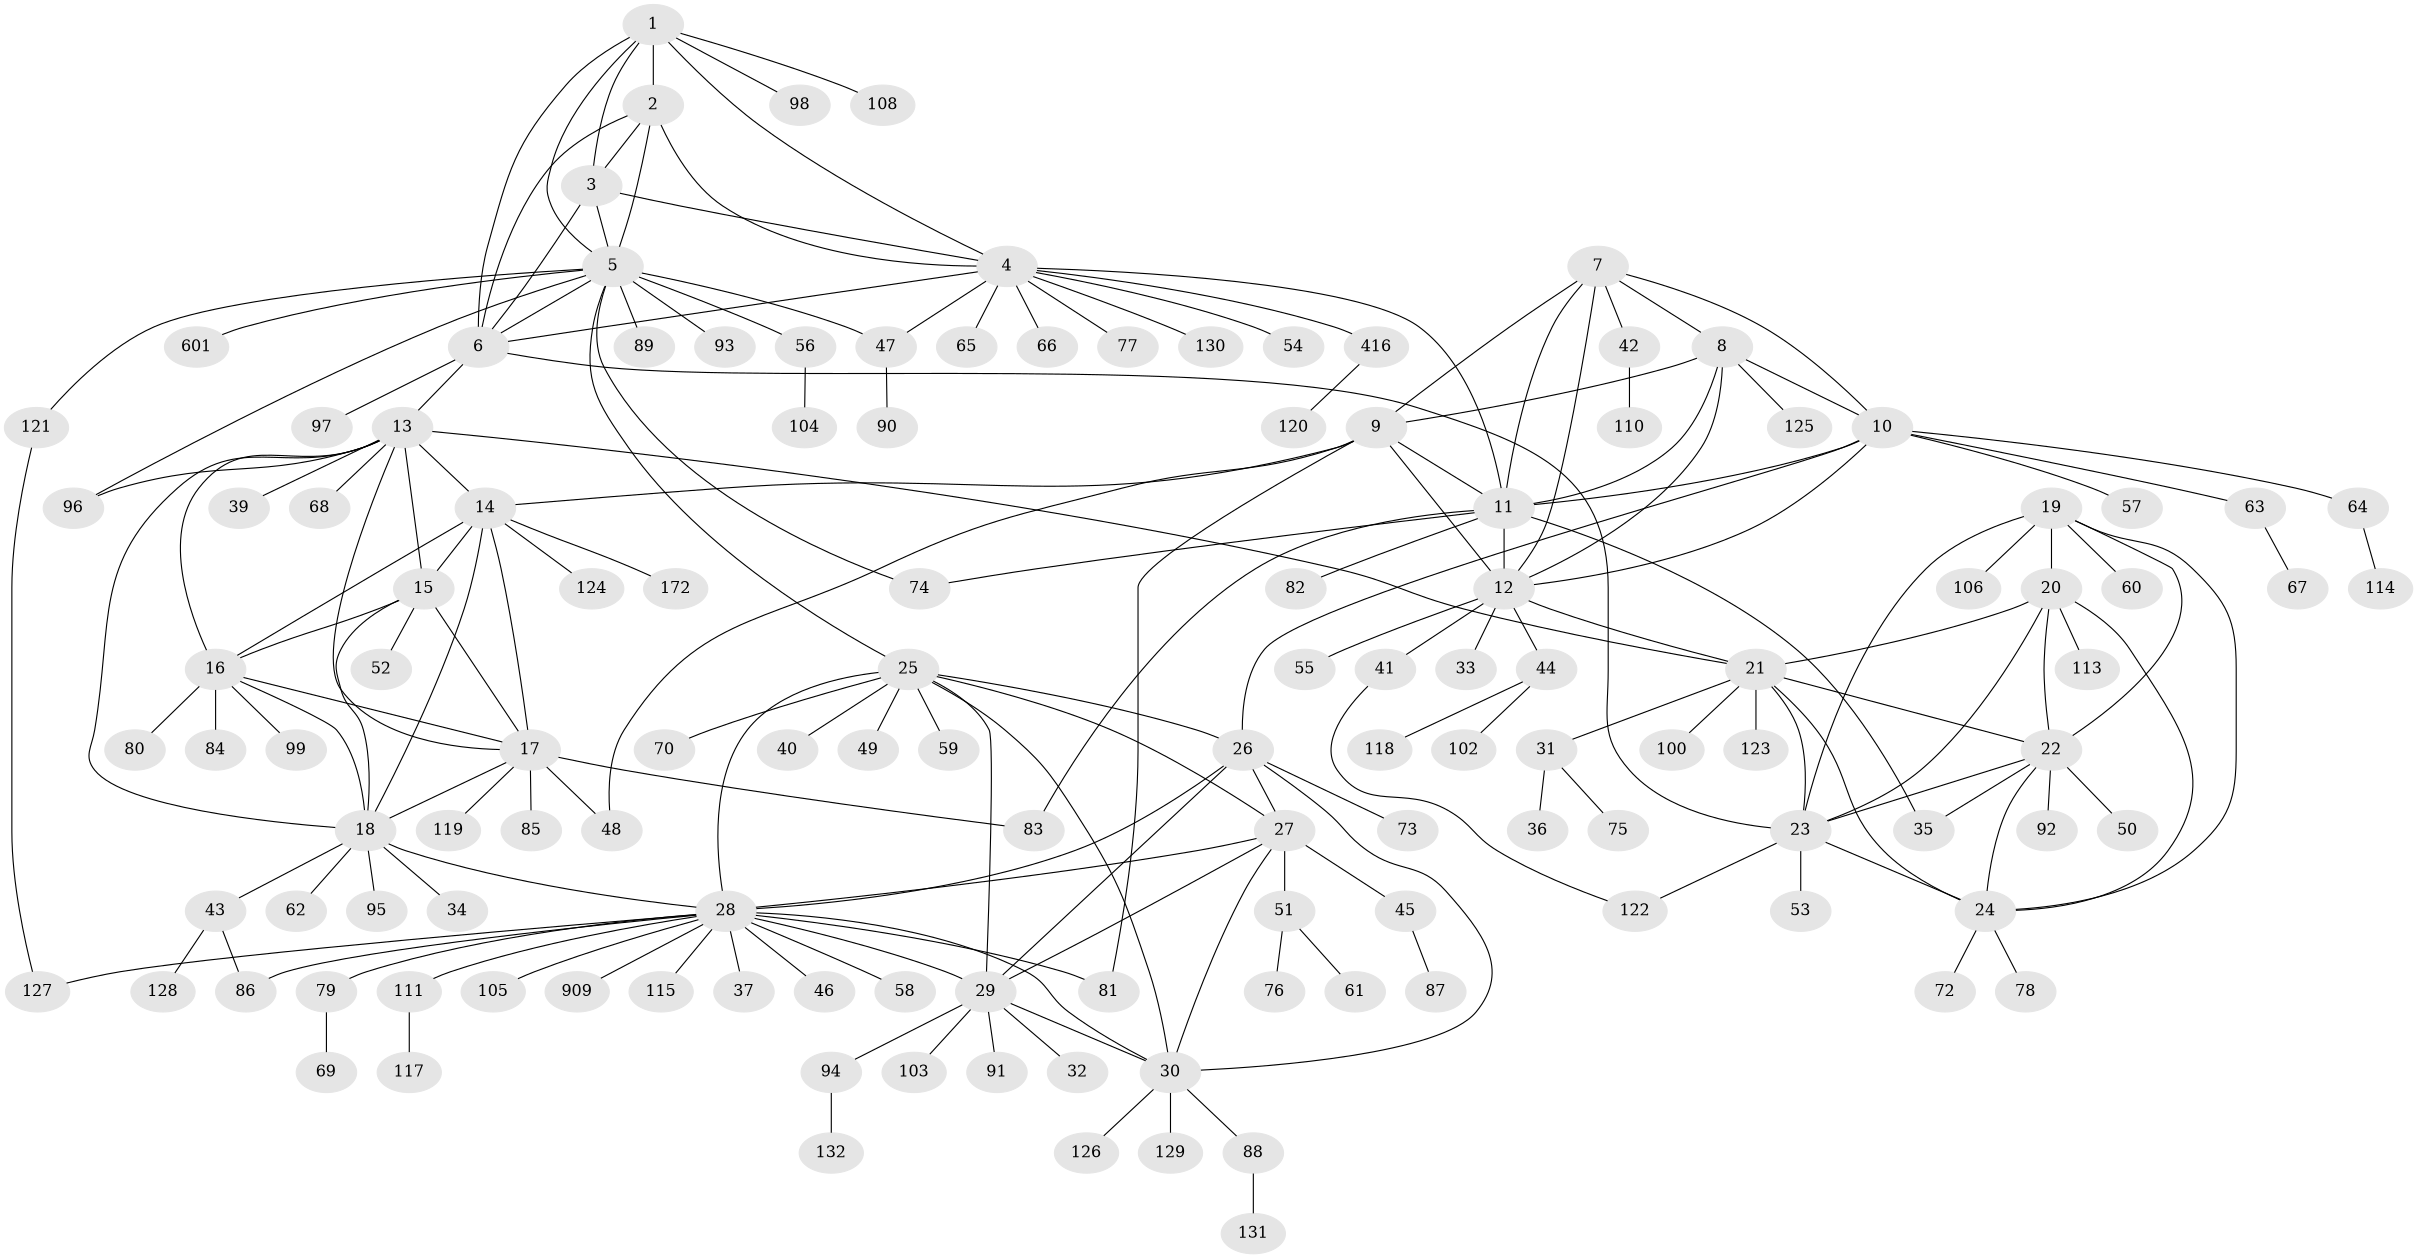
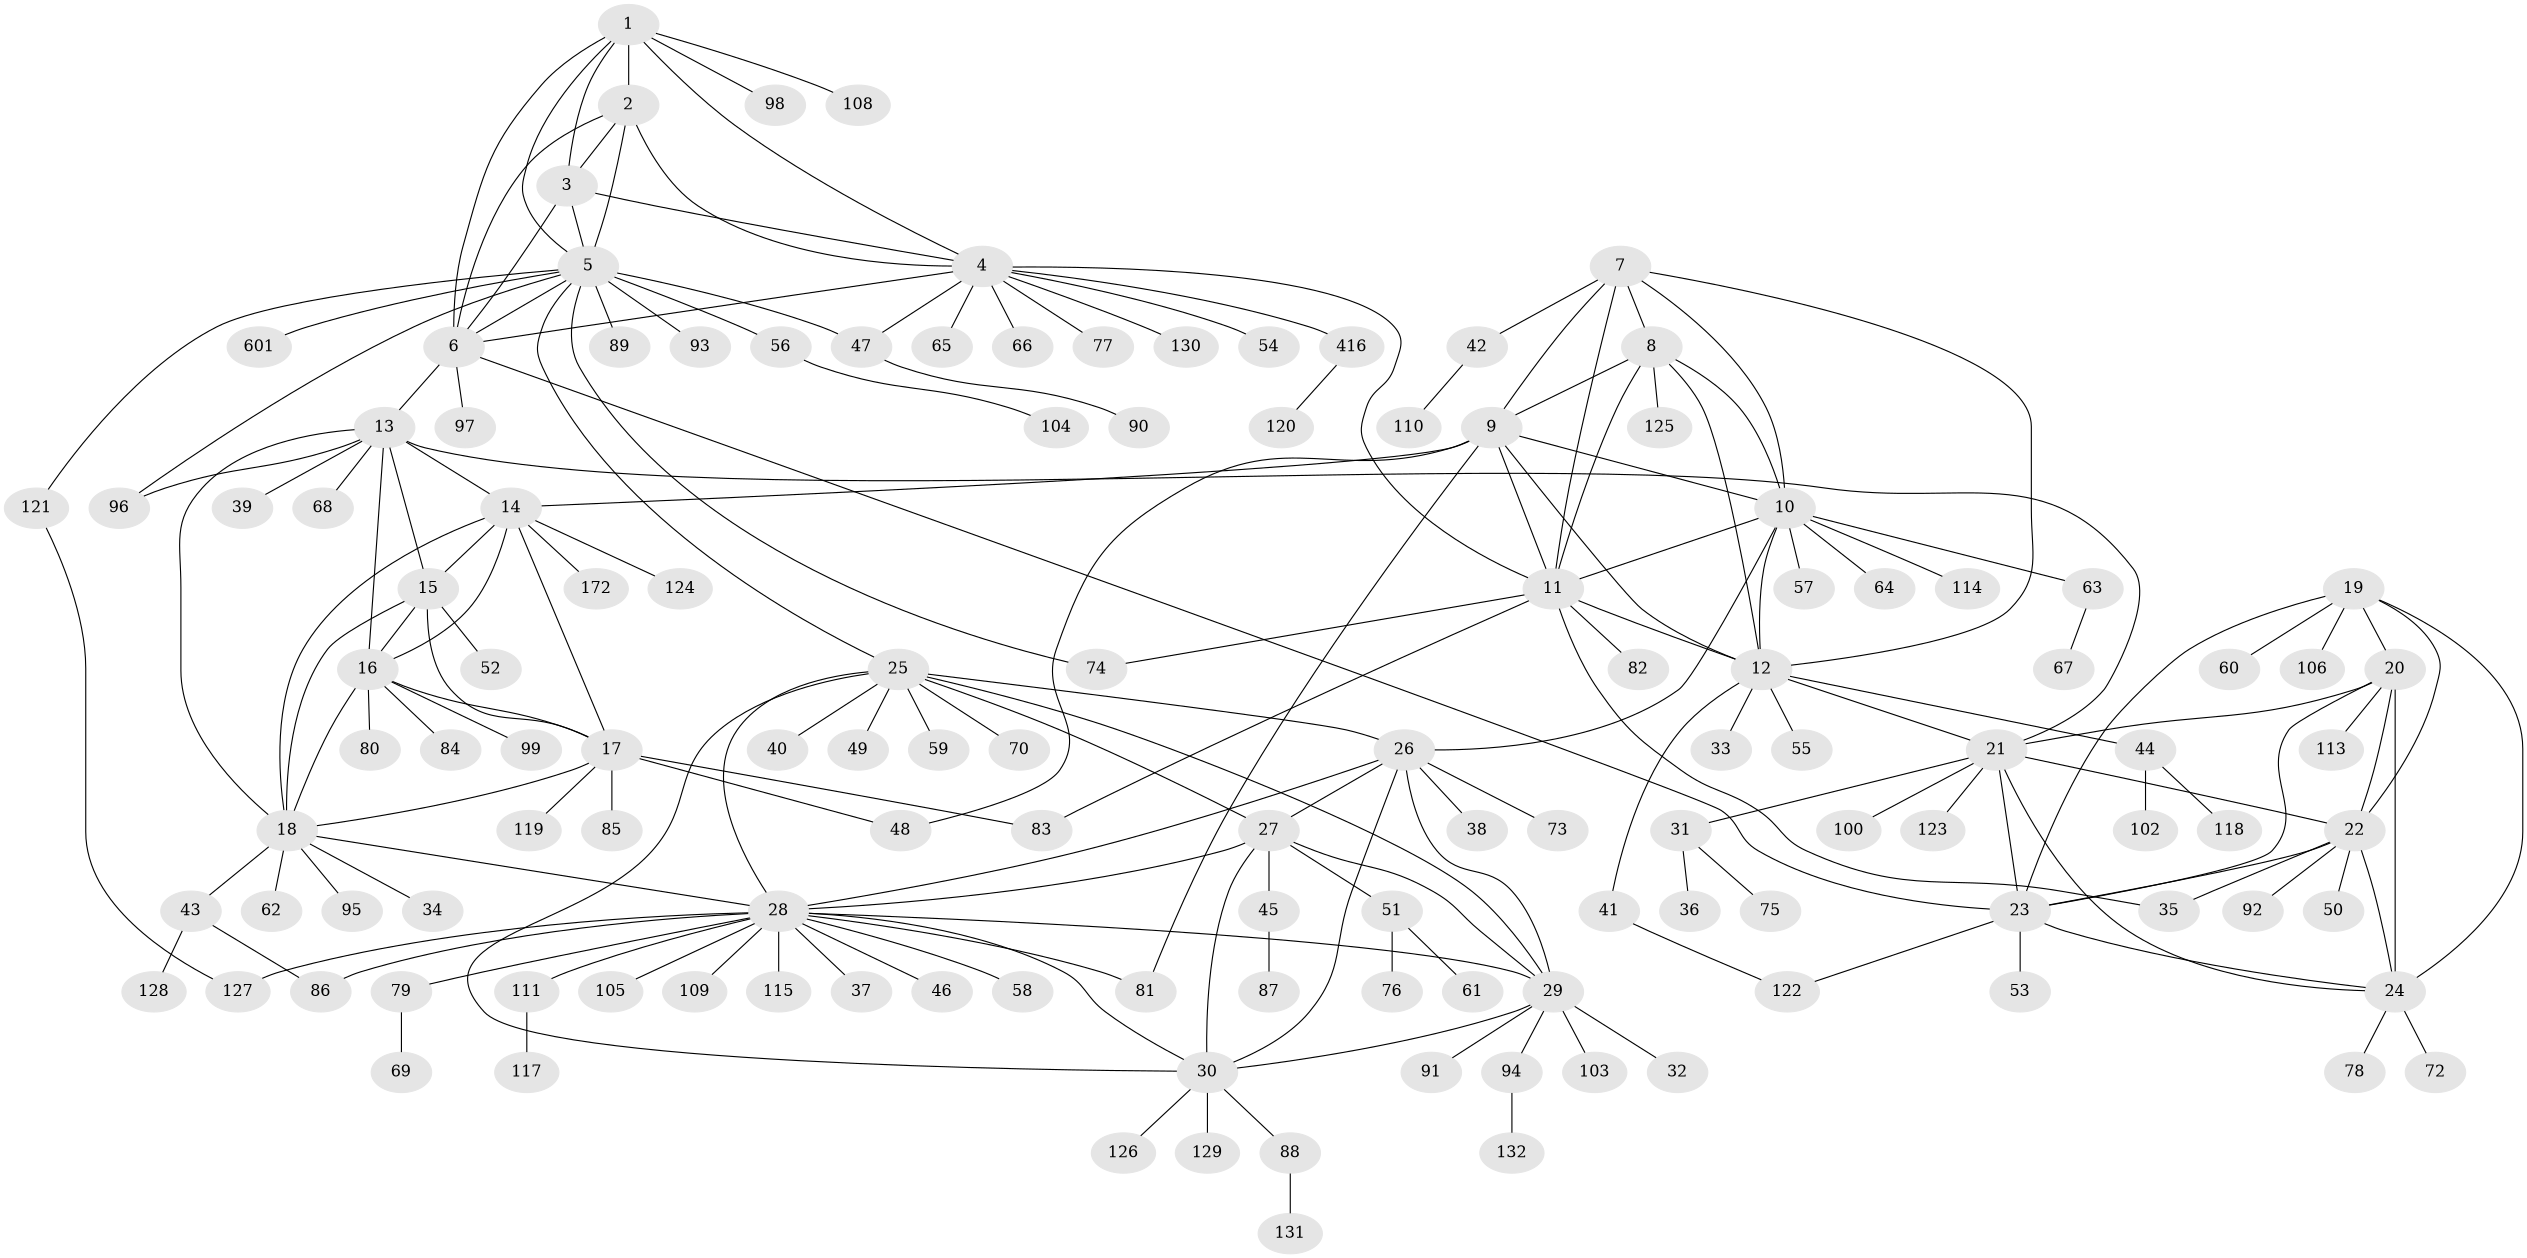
edge "9" -- "10": added
edge "64" -- "114": now "10" -- "114"
edge "13" -- "17": removed
node "38": added
node "909": label "909" -> "109"
